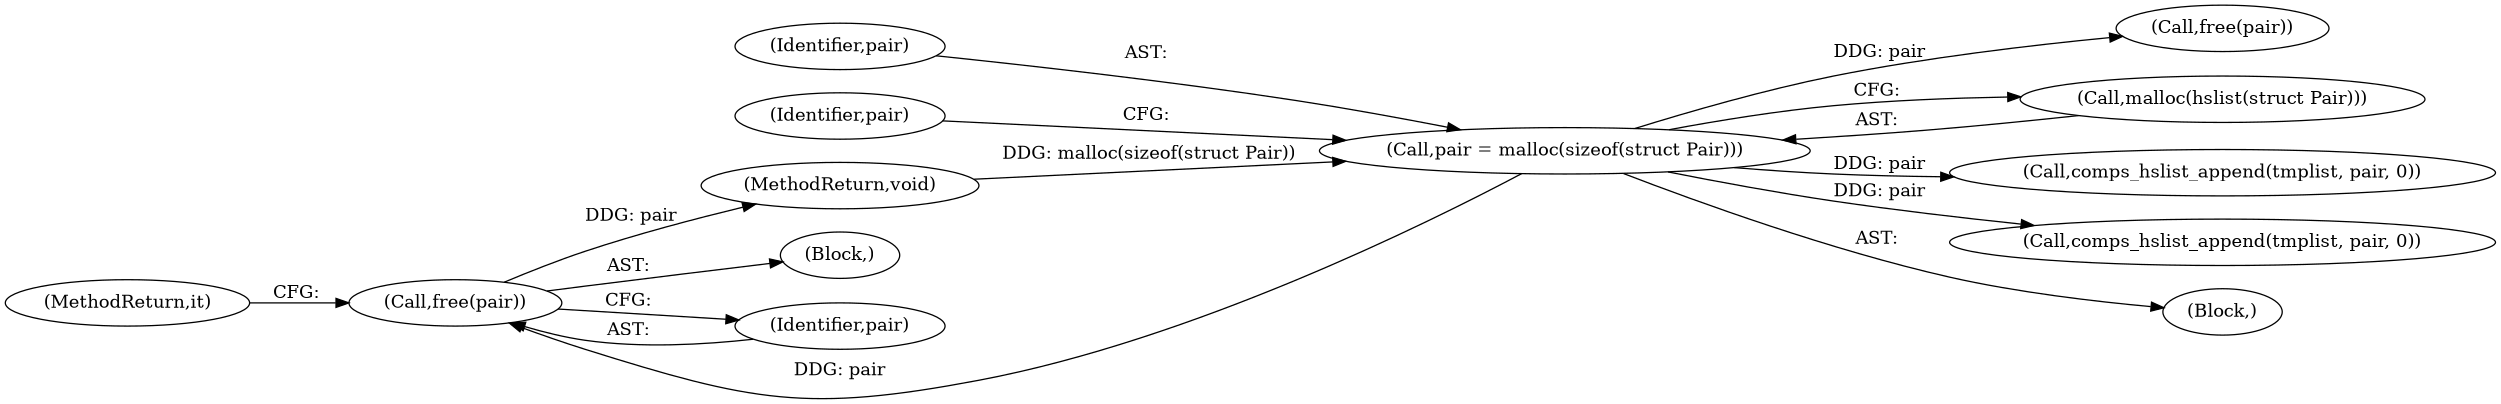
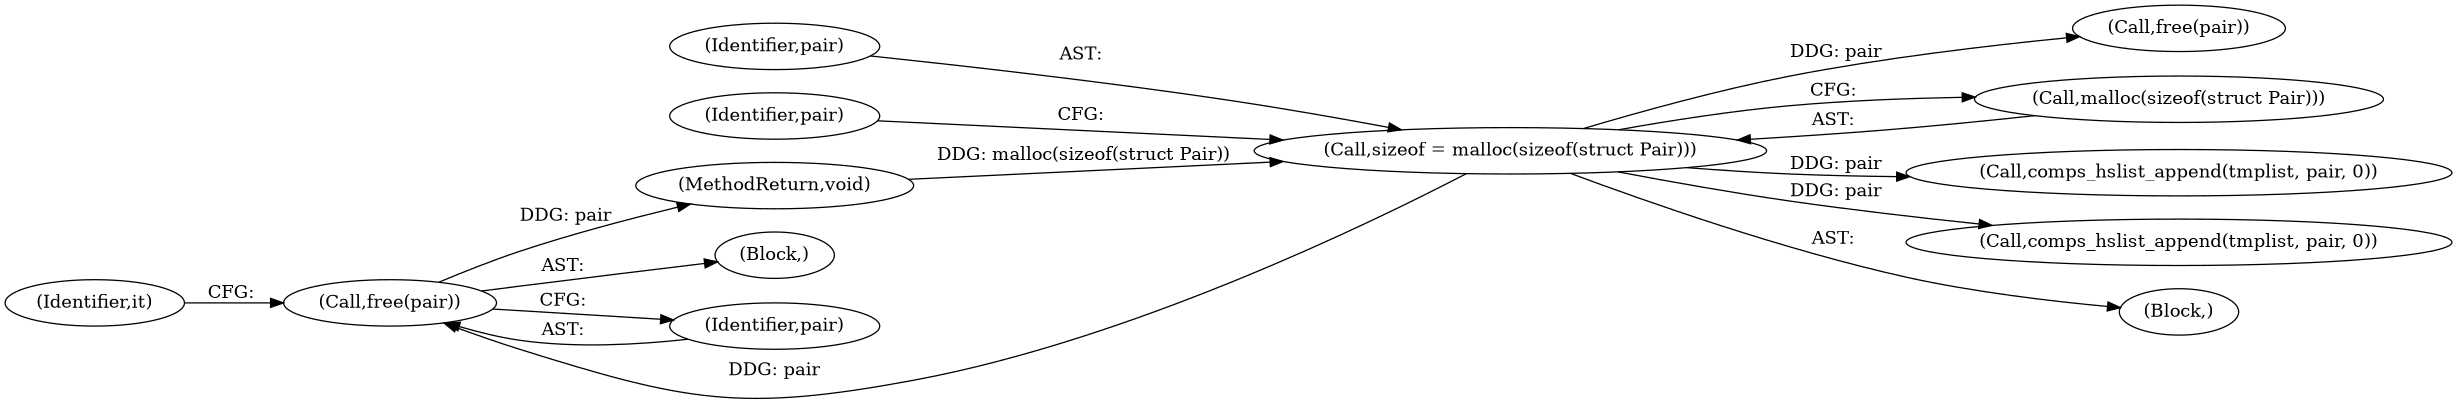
node "(Call,malloc(hslist(struct Pair)))": label "(Call,malloc(hslist(struct Pair)))" -> "(Call,malloc(sizeof(struct Pair)))"
node "(Call,pair = malloc(sizeof(struct Pair)))": label "(Call,pair = malloc(sizeof(struct Pair)))" -> "(Call,sizeof = malloc(sizeof(struct Pair)))"
node "(MethodReturn,it)": label "(MethodReturn,it)" -> "(Identifier,it)"
